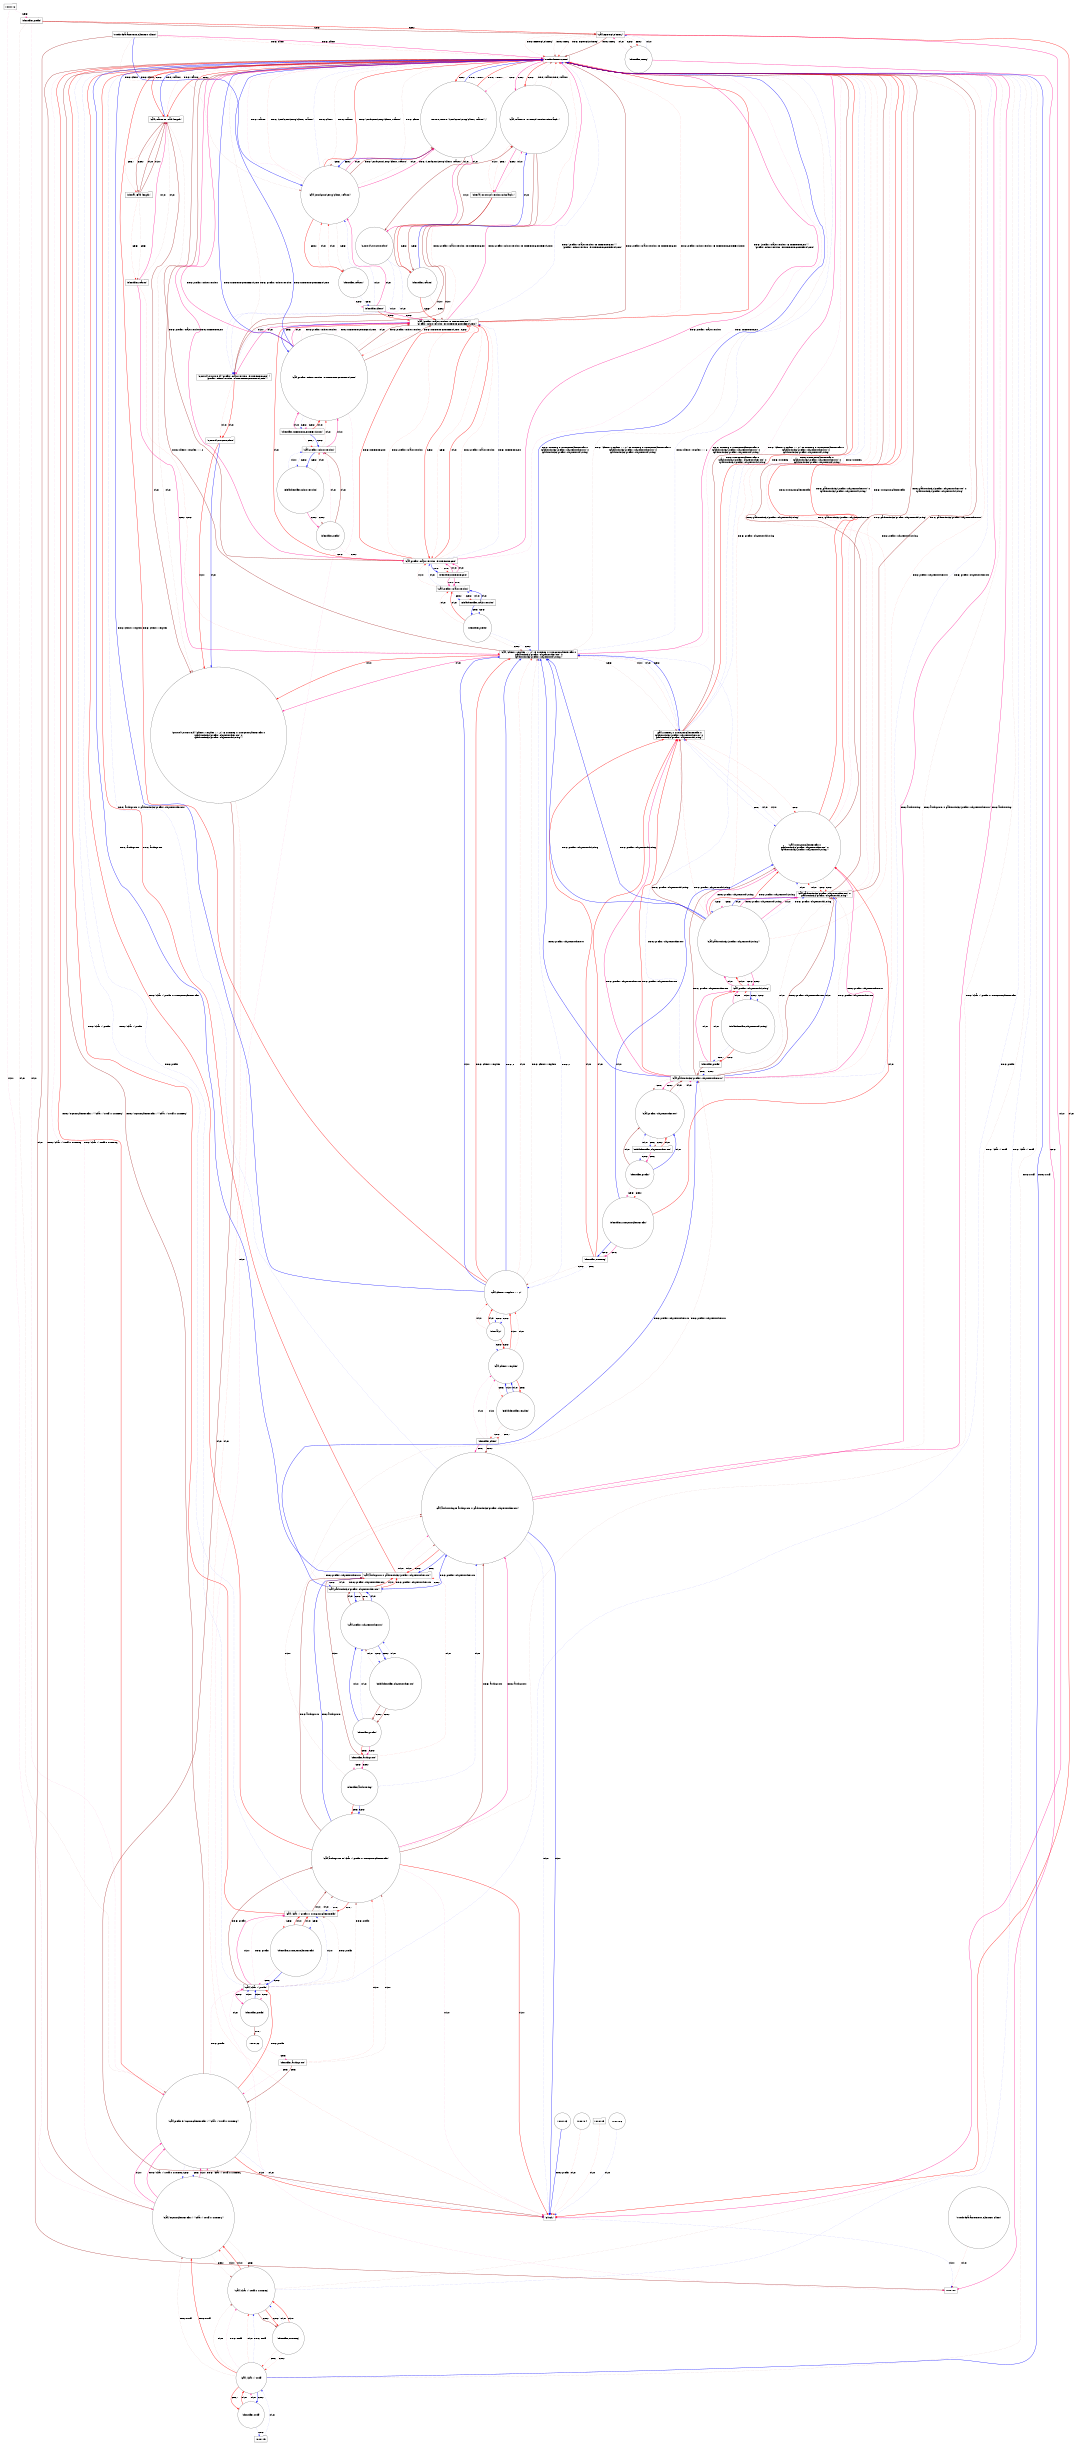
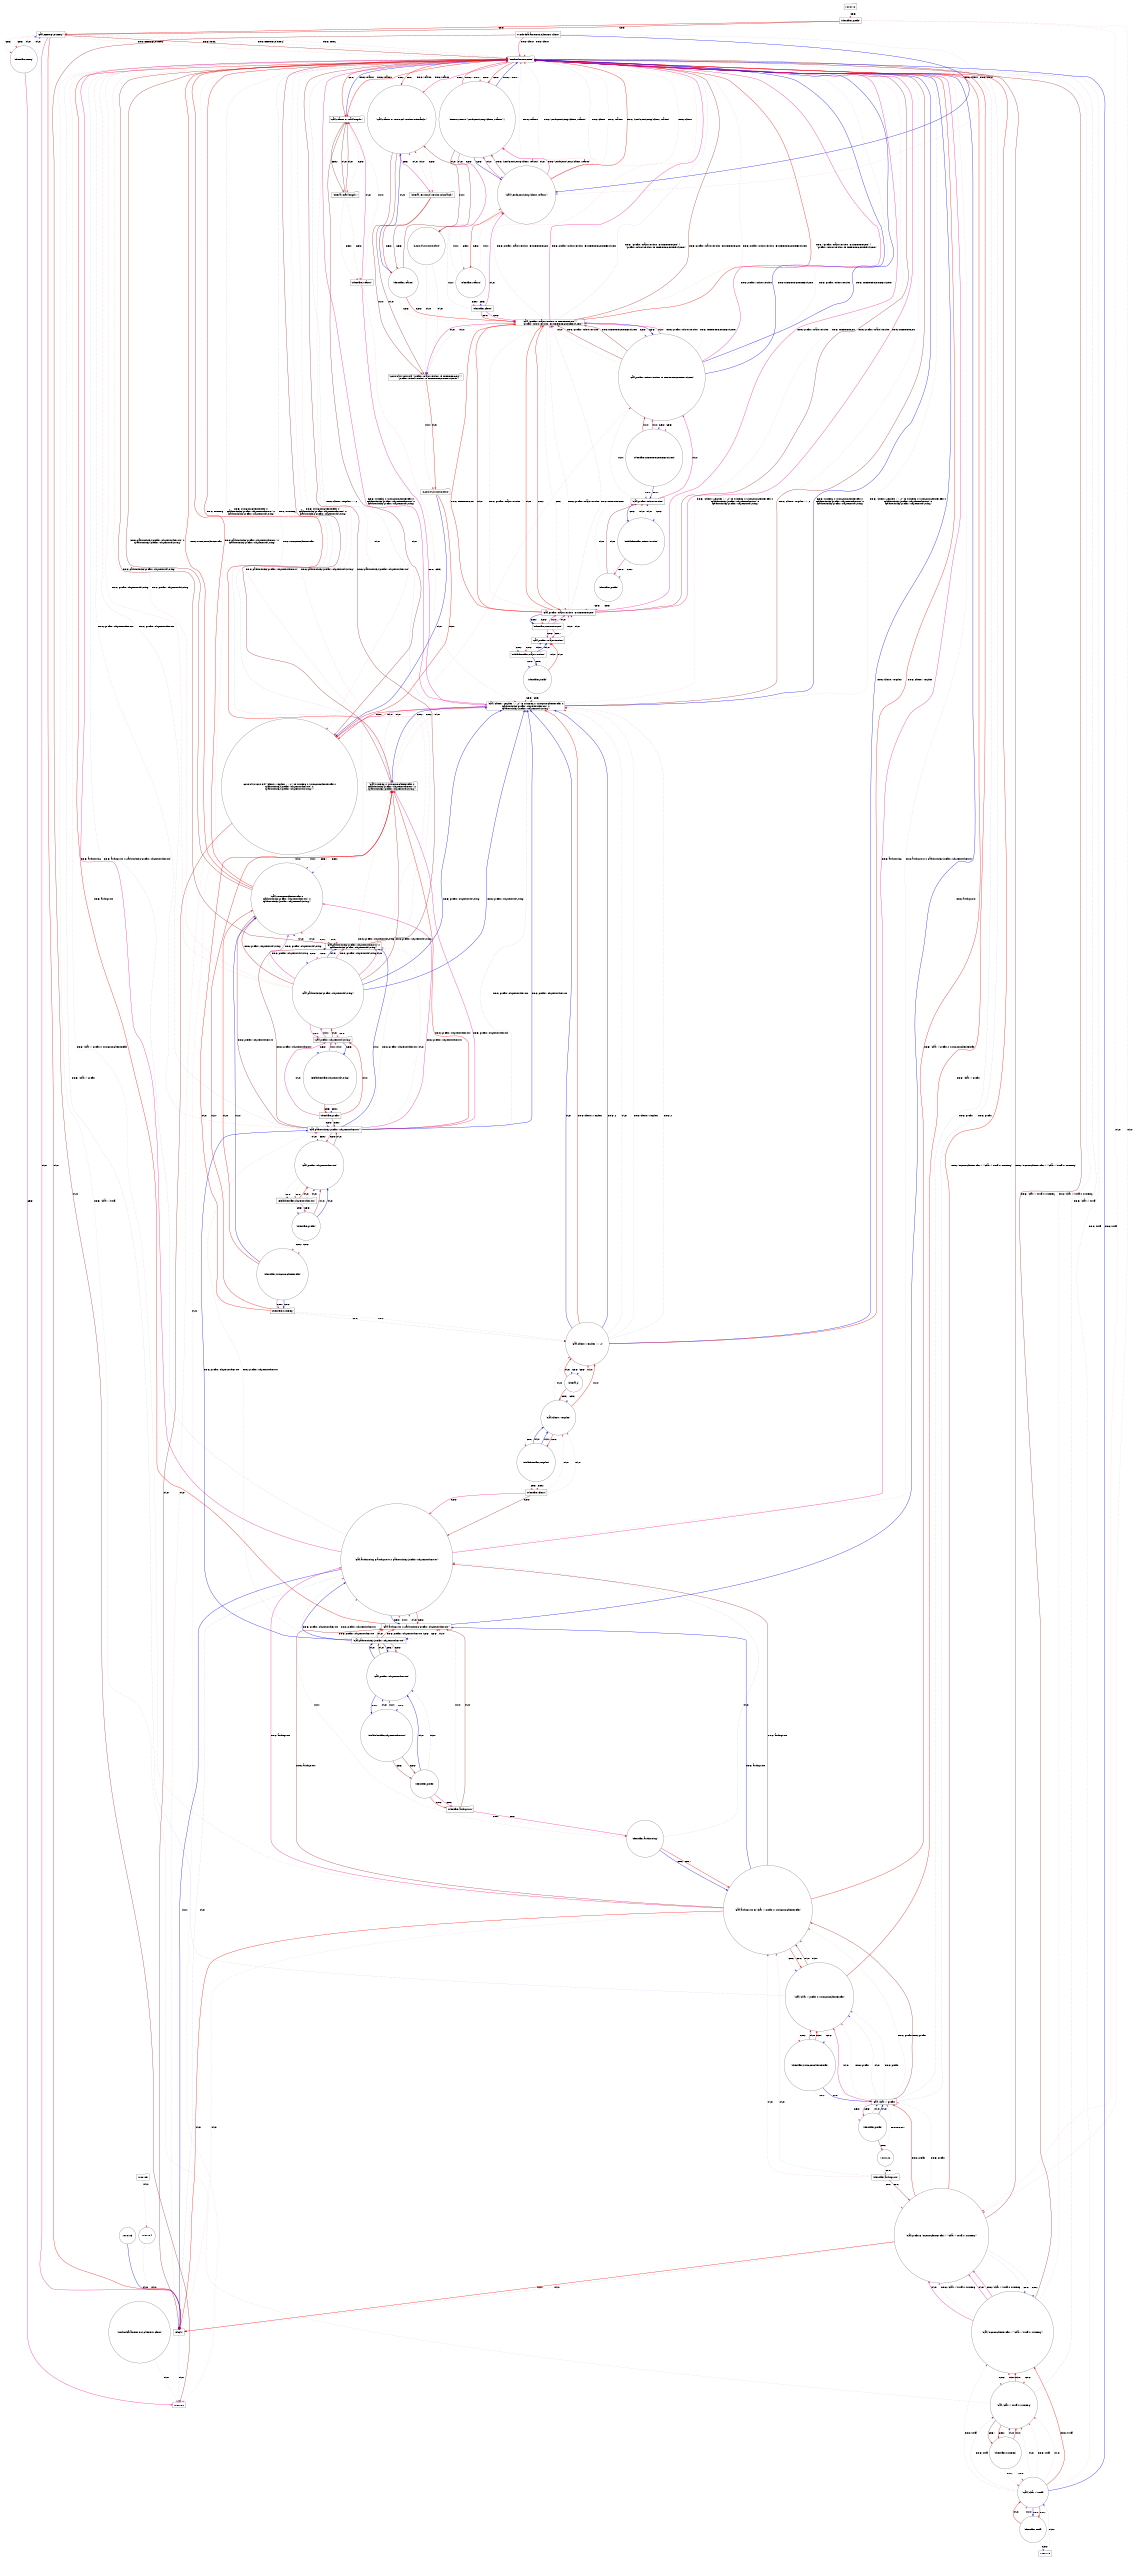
node "(Identifier,X_PROTOCOL_REVISION)": shape folder -> circle
edge "1000112" -> "(Call,(xConnClientPrefix *) ((char *) stuff + sz_xReq))": removed, label "AST:"
node "(Call,(char *) prefix + sz_xConnClientPrefix)": shape folder -> circle
edge "1000122" -> "(Call,(char *) prefix)": label "AST: " -> "PROTOCOL: "
node "1000106": removed
edge "1000103" -> "(Block,)": label "DDG: prefix" -> "AST: "
edge "1000105" -> "(Block,)": now "1000105" -> "1000104"
